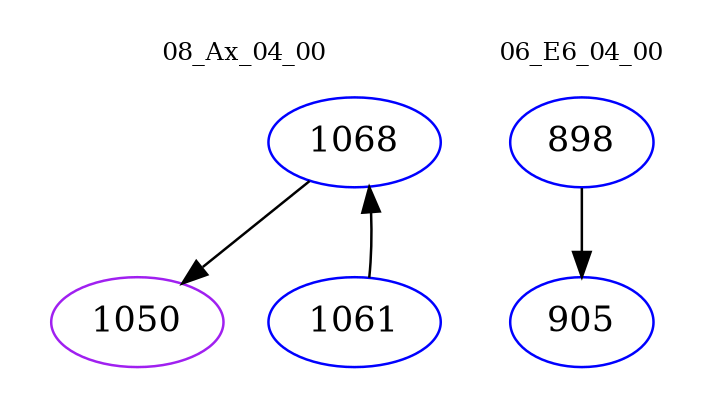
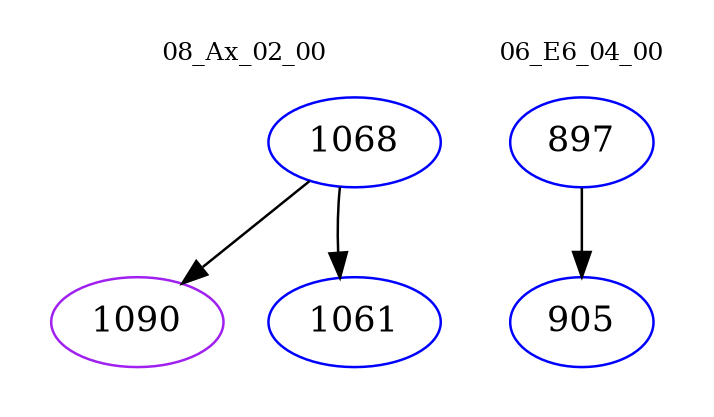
cluster "08_Ax_04_00": label "08_Ax_04_00" -> "08_Ax_02_00"
node "898": label "898" -> "897"
edge "1061" -> "1068": reversed
node "1050": label "1050" -> "1090"
